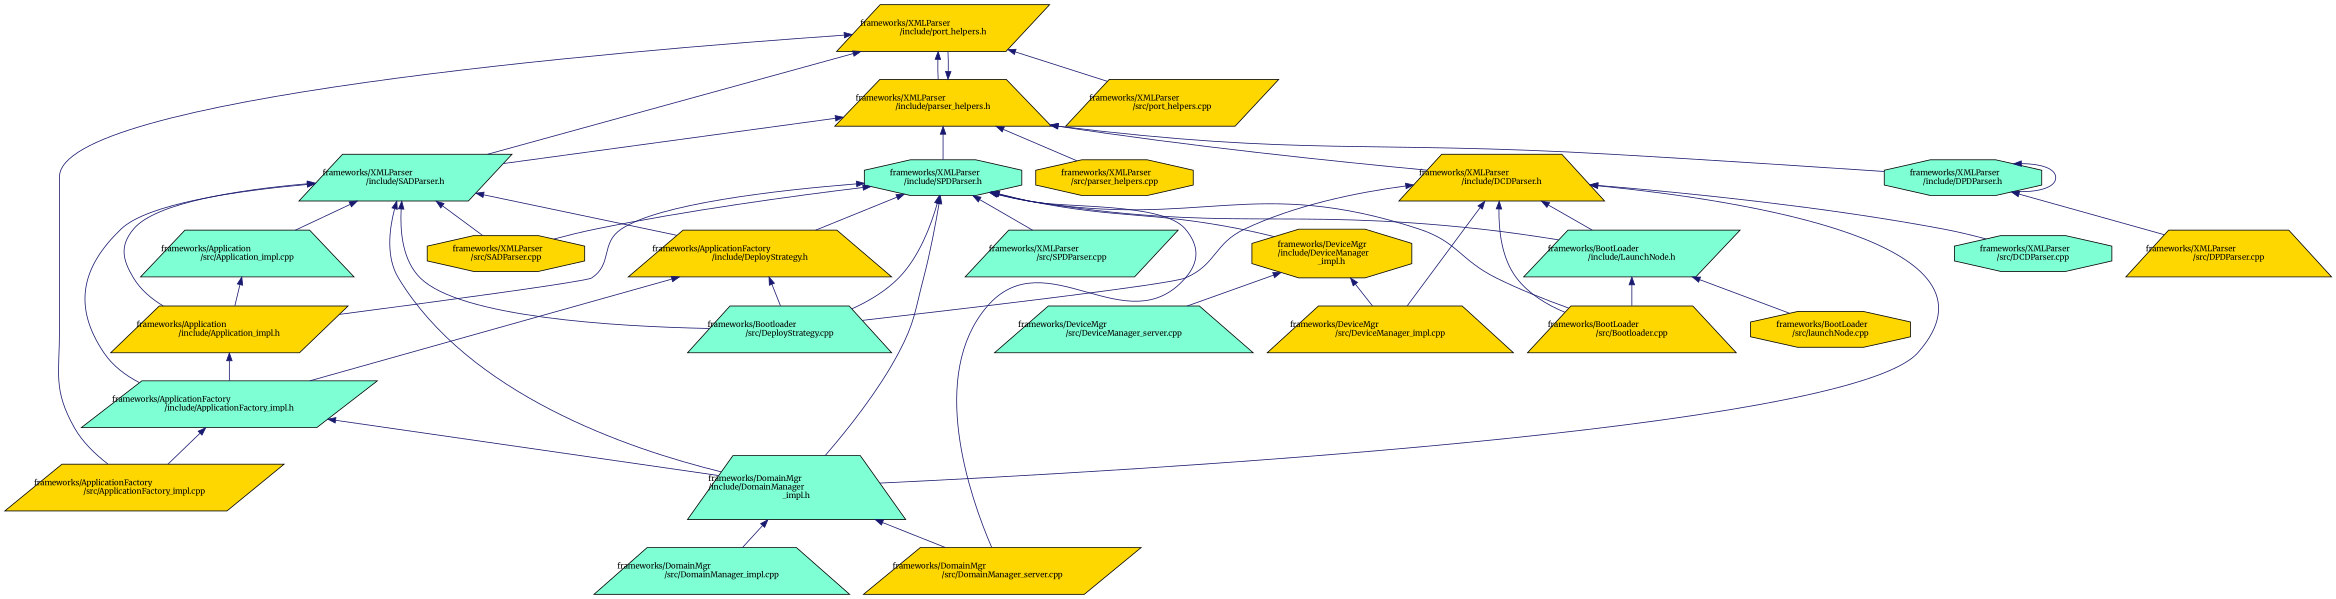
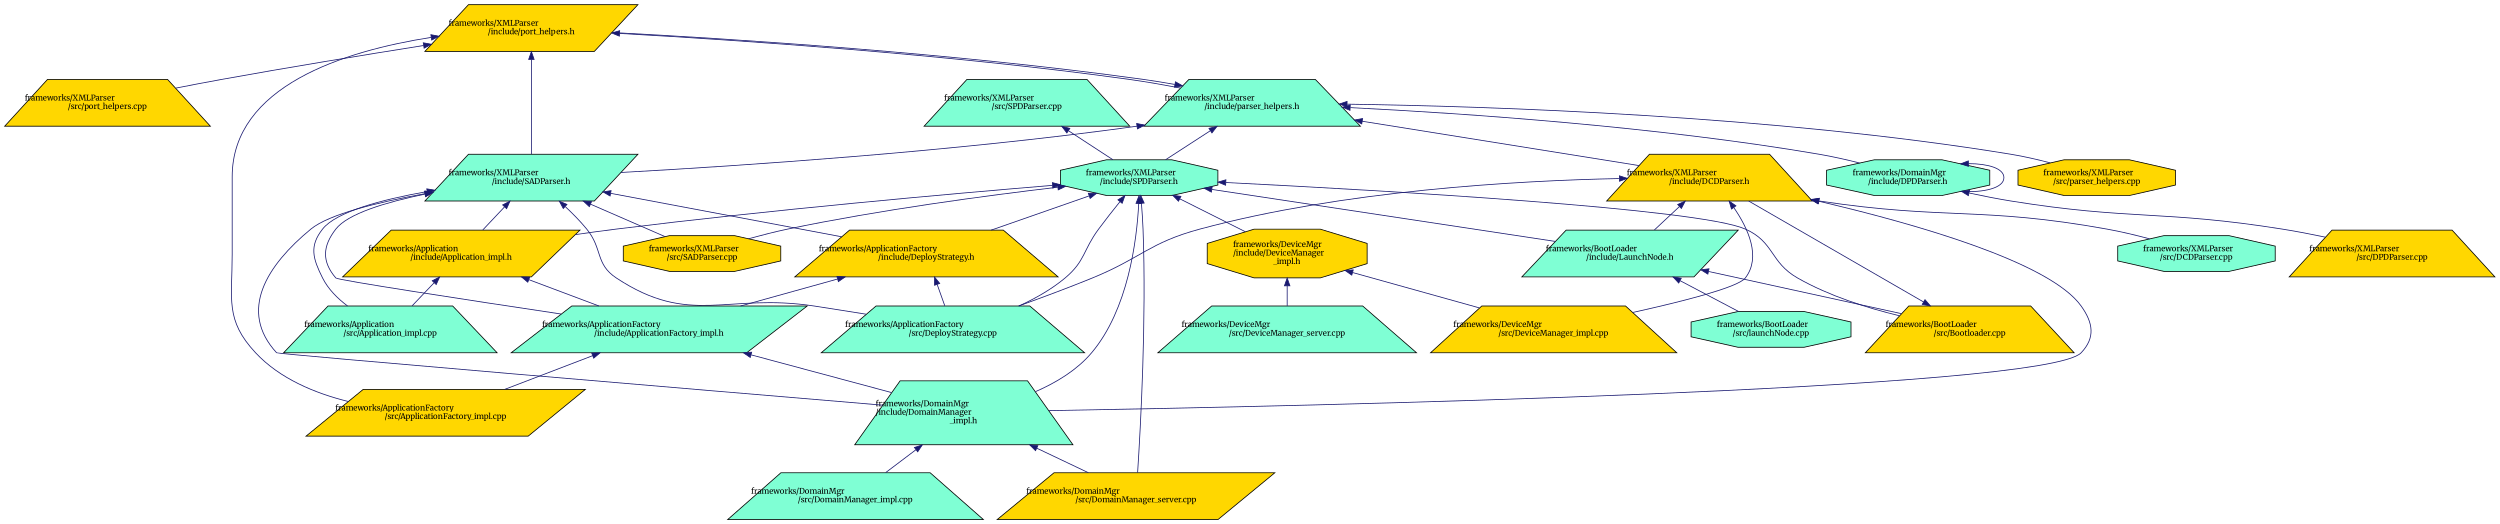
node "frameworks/XMLParser /include/parser_helpers.h": fillcolor gold -> aquamarine
node "frameworks/XMLParser /src/port_helpers.cpp": shape parallelogram -> trapezium
node "frameworks/XMLParser /include/DPDParser.h": label "frameworks/XMLParser /include/DPDParser.h" -> "frameworks/DomainMgr /include/DPDParser.h"
edge "frameworks/XMLParser /src/SPDParser.cpp" -> "frameworks/XMLParser /include/SPDParser.h": reversed
node "frameworks/XMLParser /src/SPDParser.cpp": shape parallelogram -> trapezium
edge "frameworks/BootLoader /src/Bootloader.cpp" -> "frameworks/XMLParser /include/DCDParser.h": reversed
edge "frameworks/Application /include/Application_impl.h" -> "frameworks/Application /src/Application_impl.cpp": reversed
node "frameworks/Bootloader /src/DeployStrategy.cpp": label "frameworks/Bootloader /src/DeployStrategy.cpp" -> "frameworks/ApplicationFactory /src/DeployStrategy.cpp"
node "frameworks/BootLoader /src/launchNode.cpp": fillcolor gold -> aquamarine
